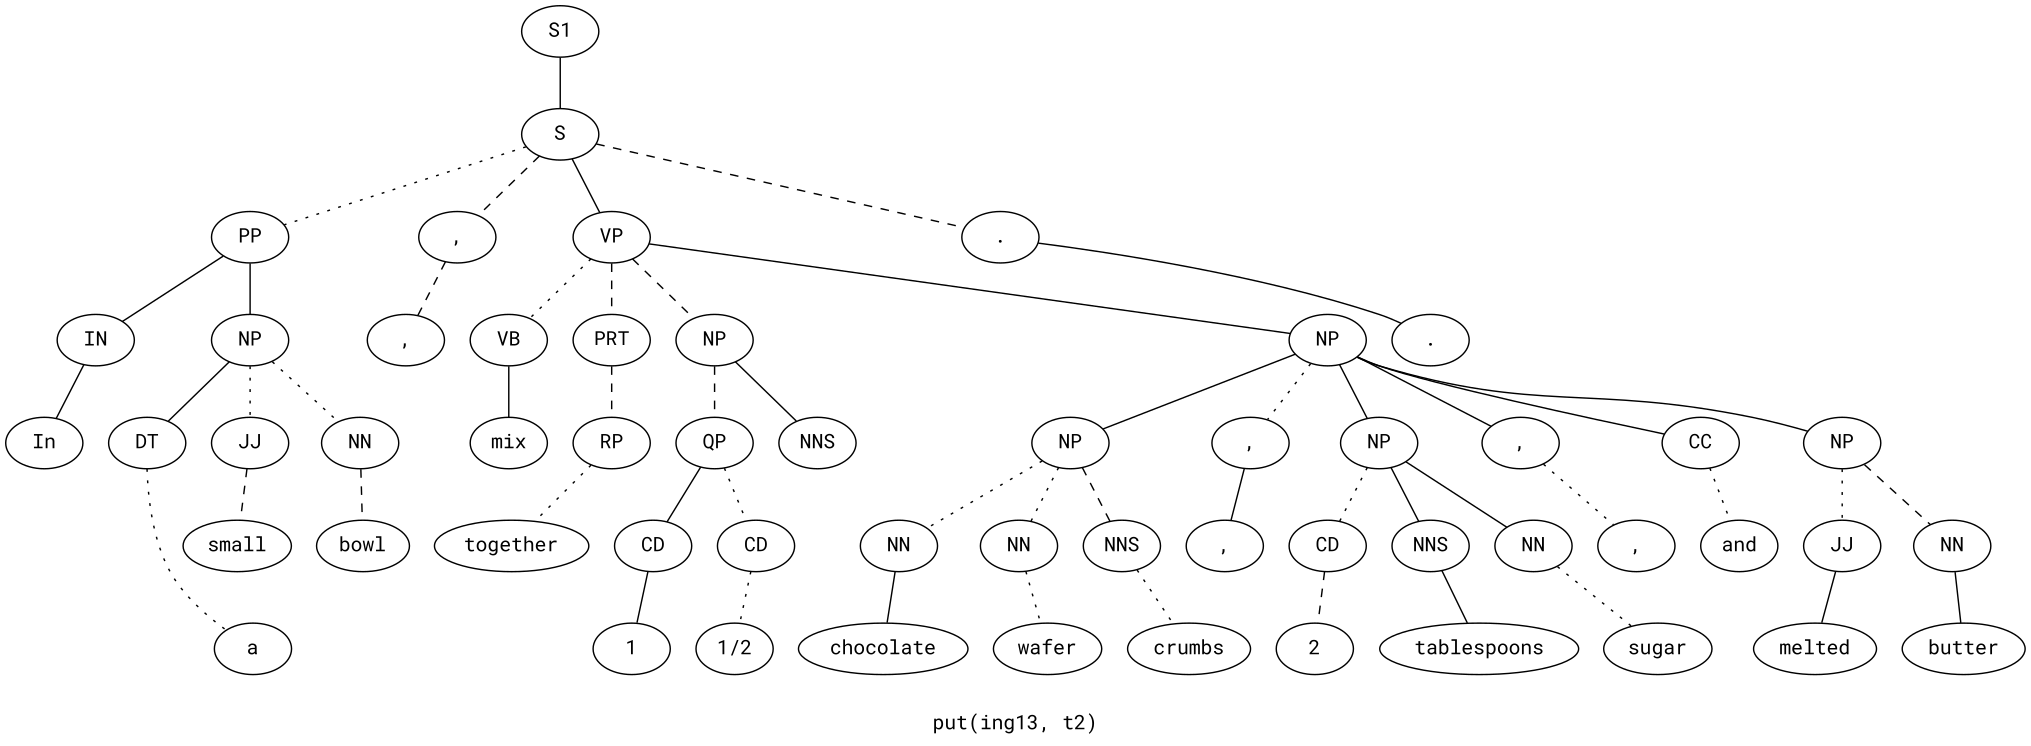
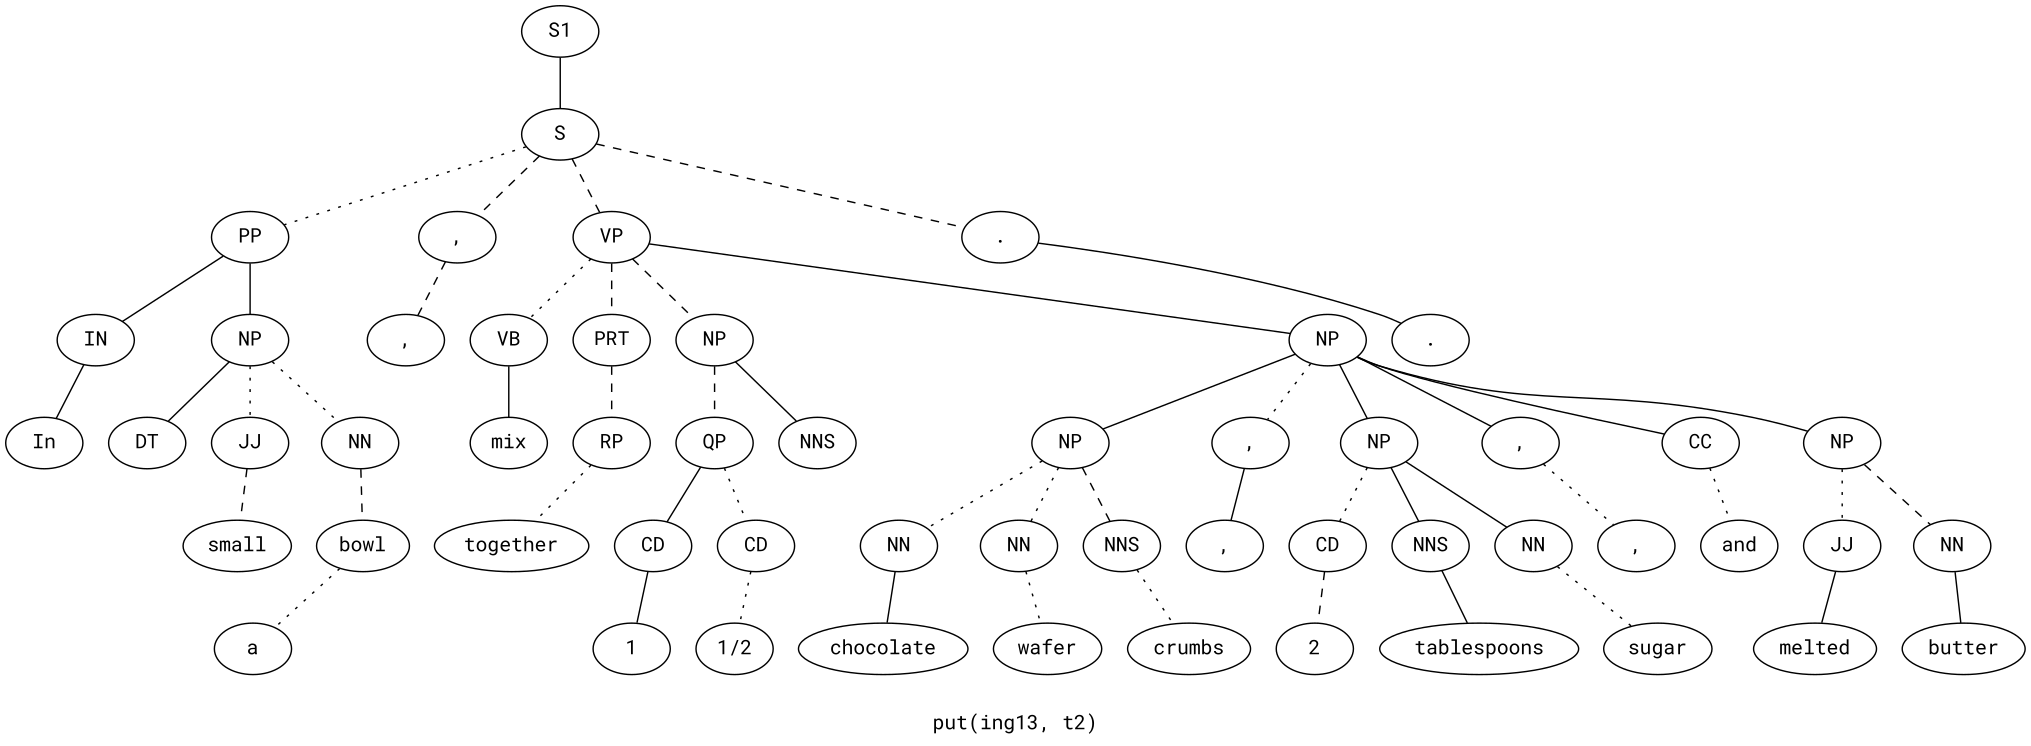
edge "S" -- "VP": style solid -> dashed
edge "DT" -- "a": now "bowl" -- "a"
